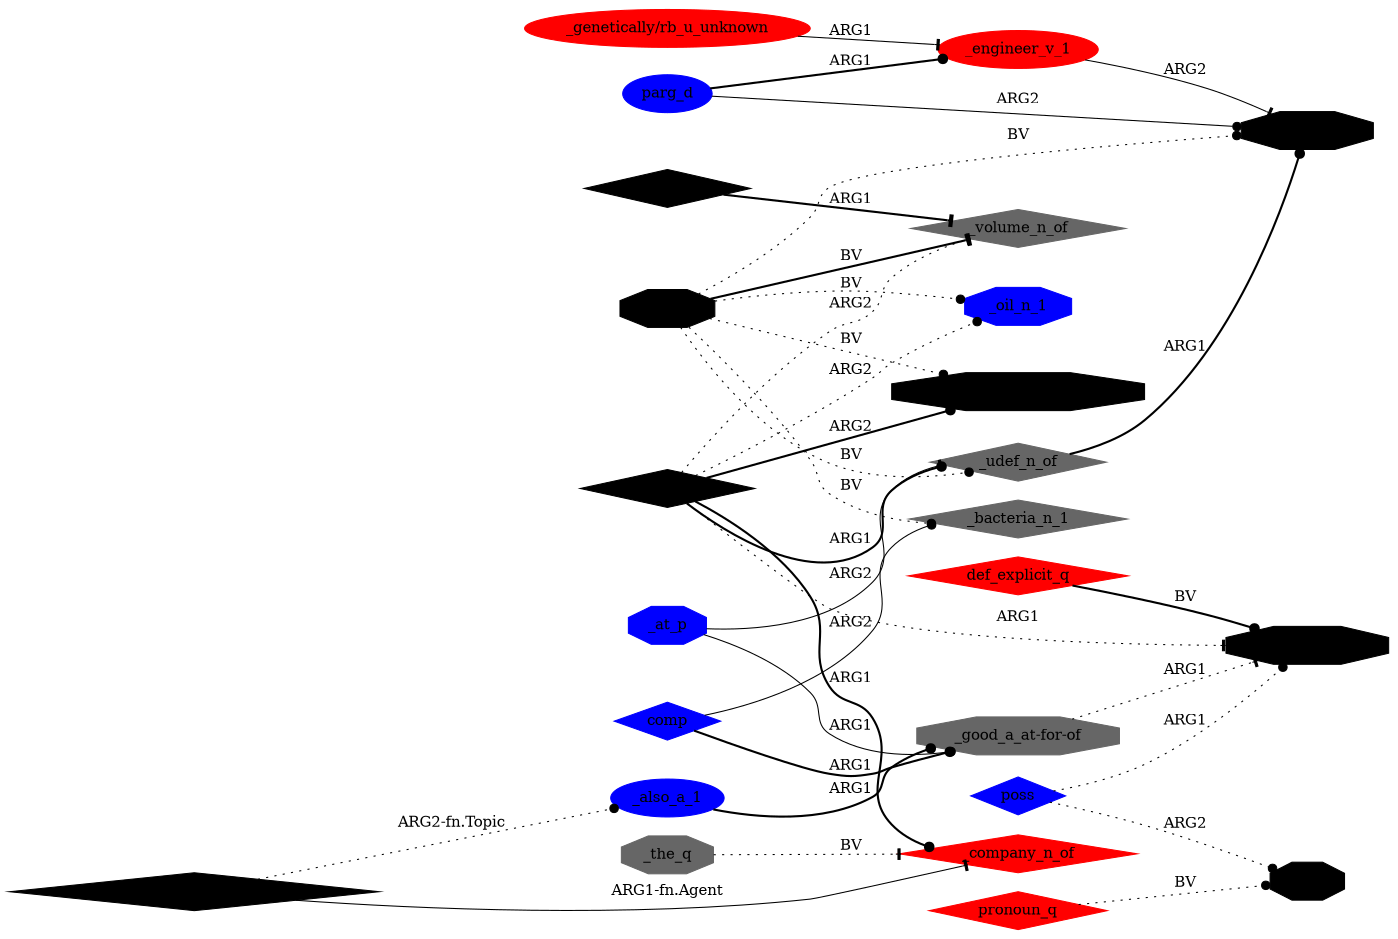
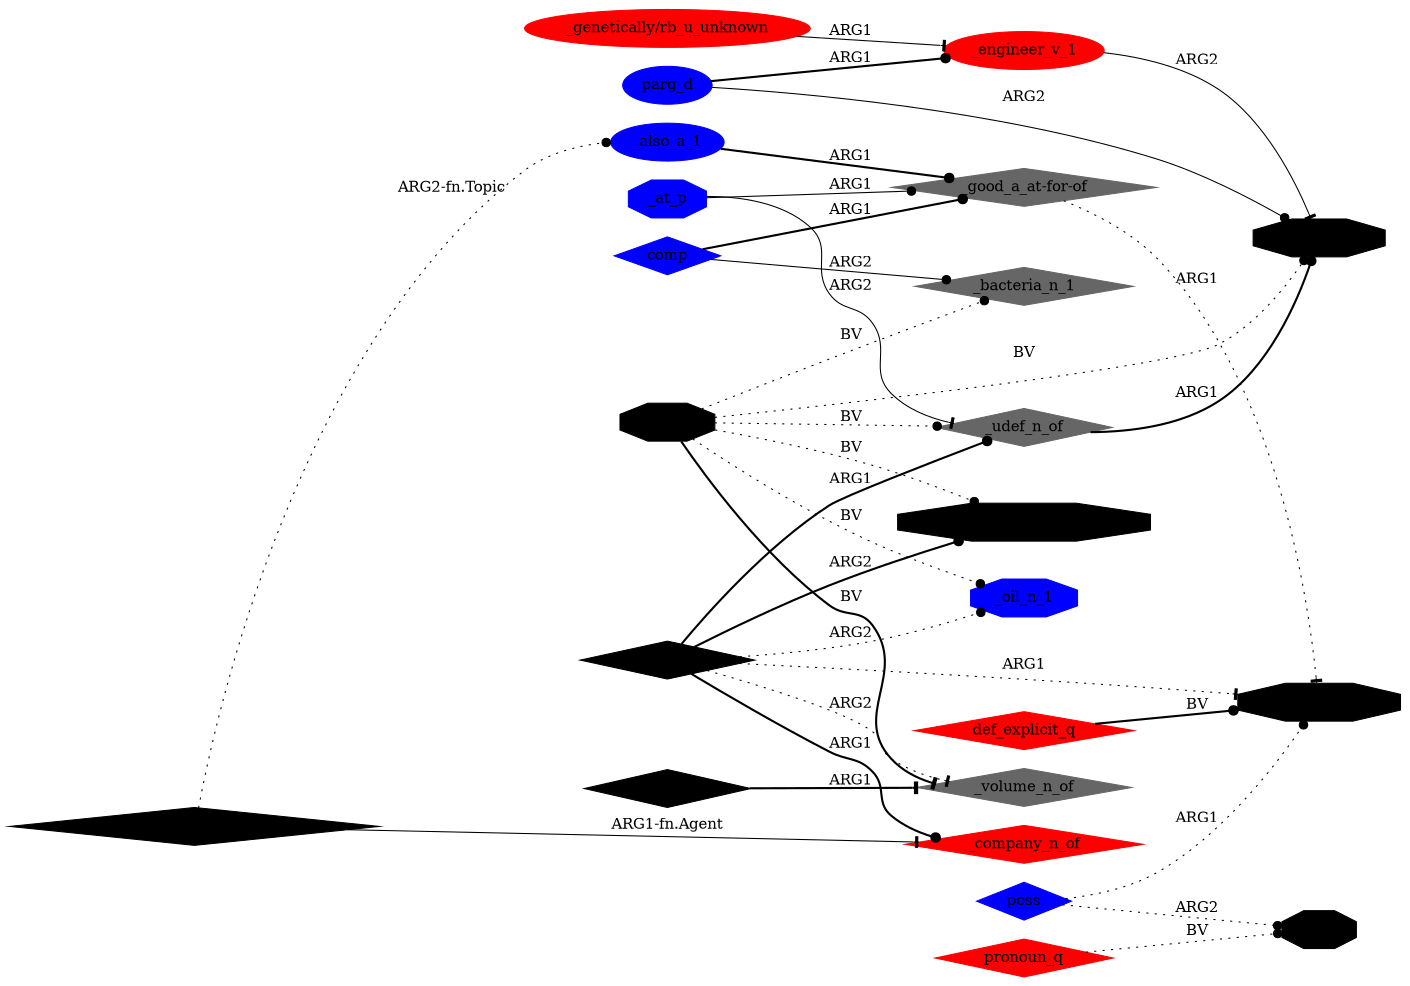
node "_good_a_at-for-of": shape octagon -> diamond
node "_the_q": removed
